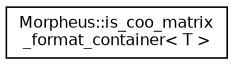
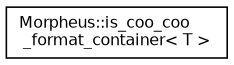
node "Morpheus::is_coo_matrix _format_container< T >": label "Morpheus::is_coo_matrix _format_container< T >" -> "Morpheus::is_coo_coo _format_container< T >"
